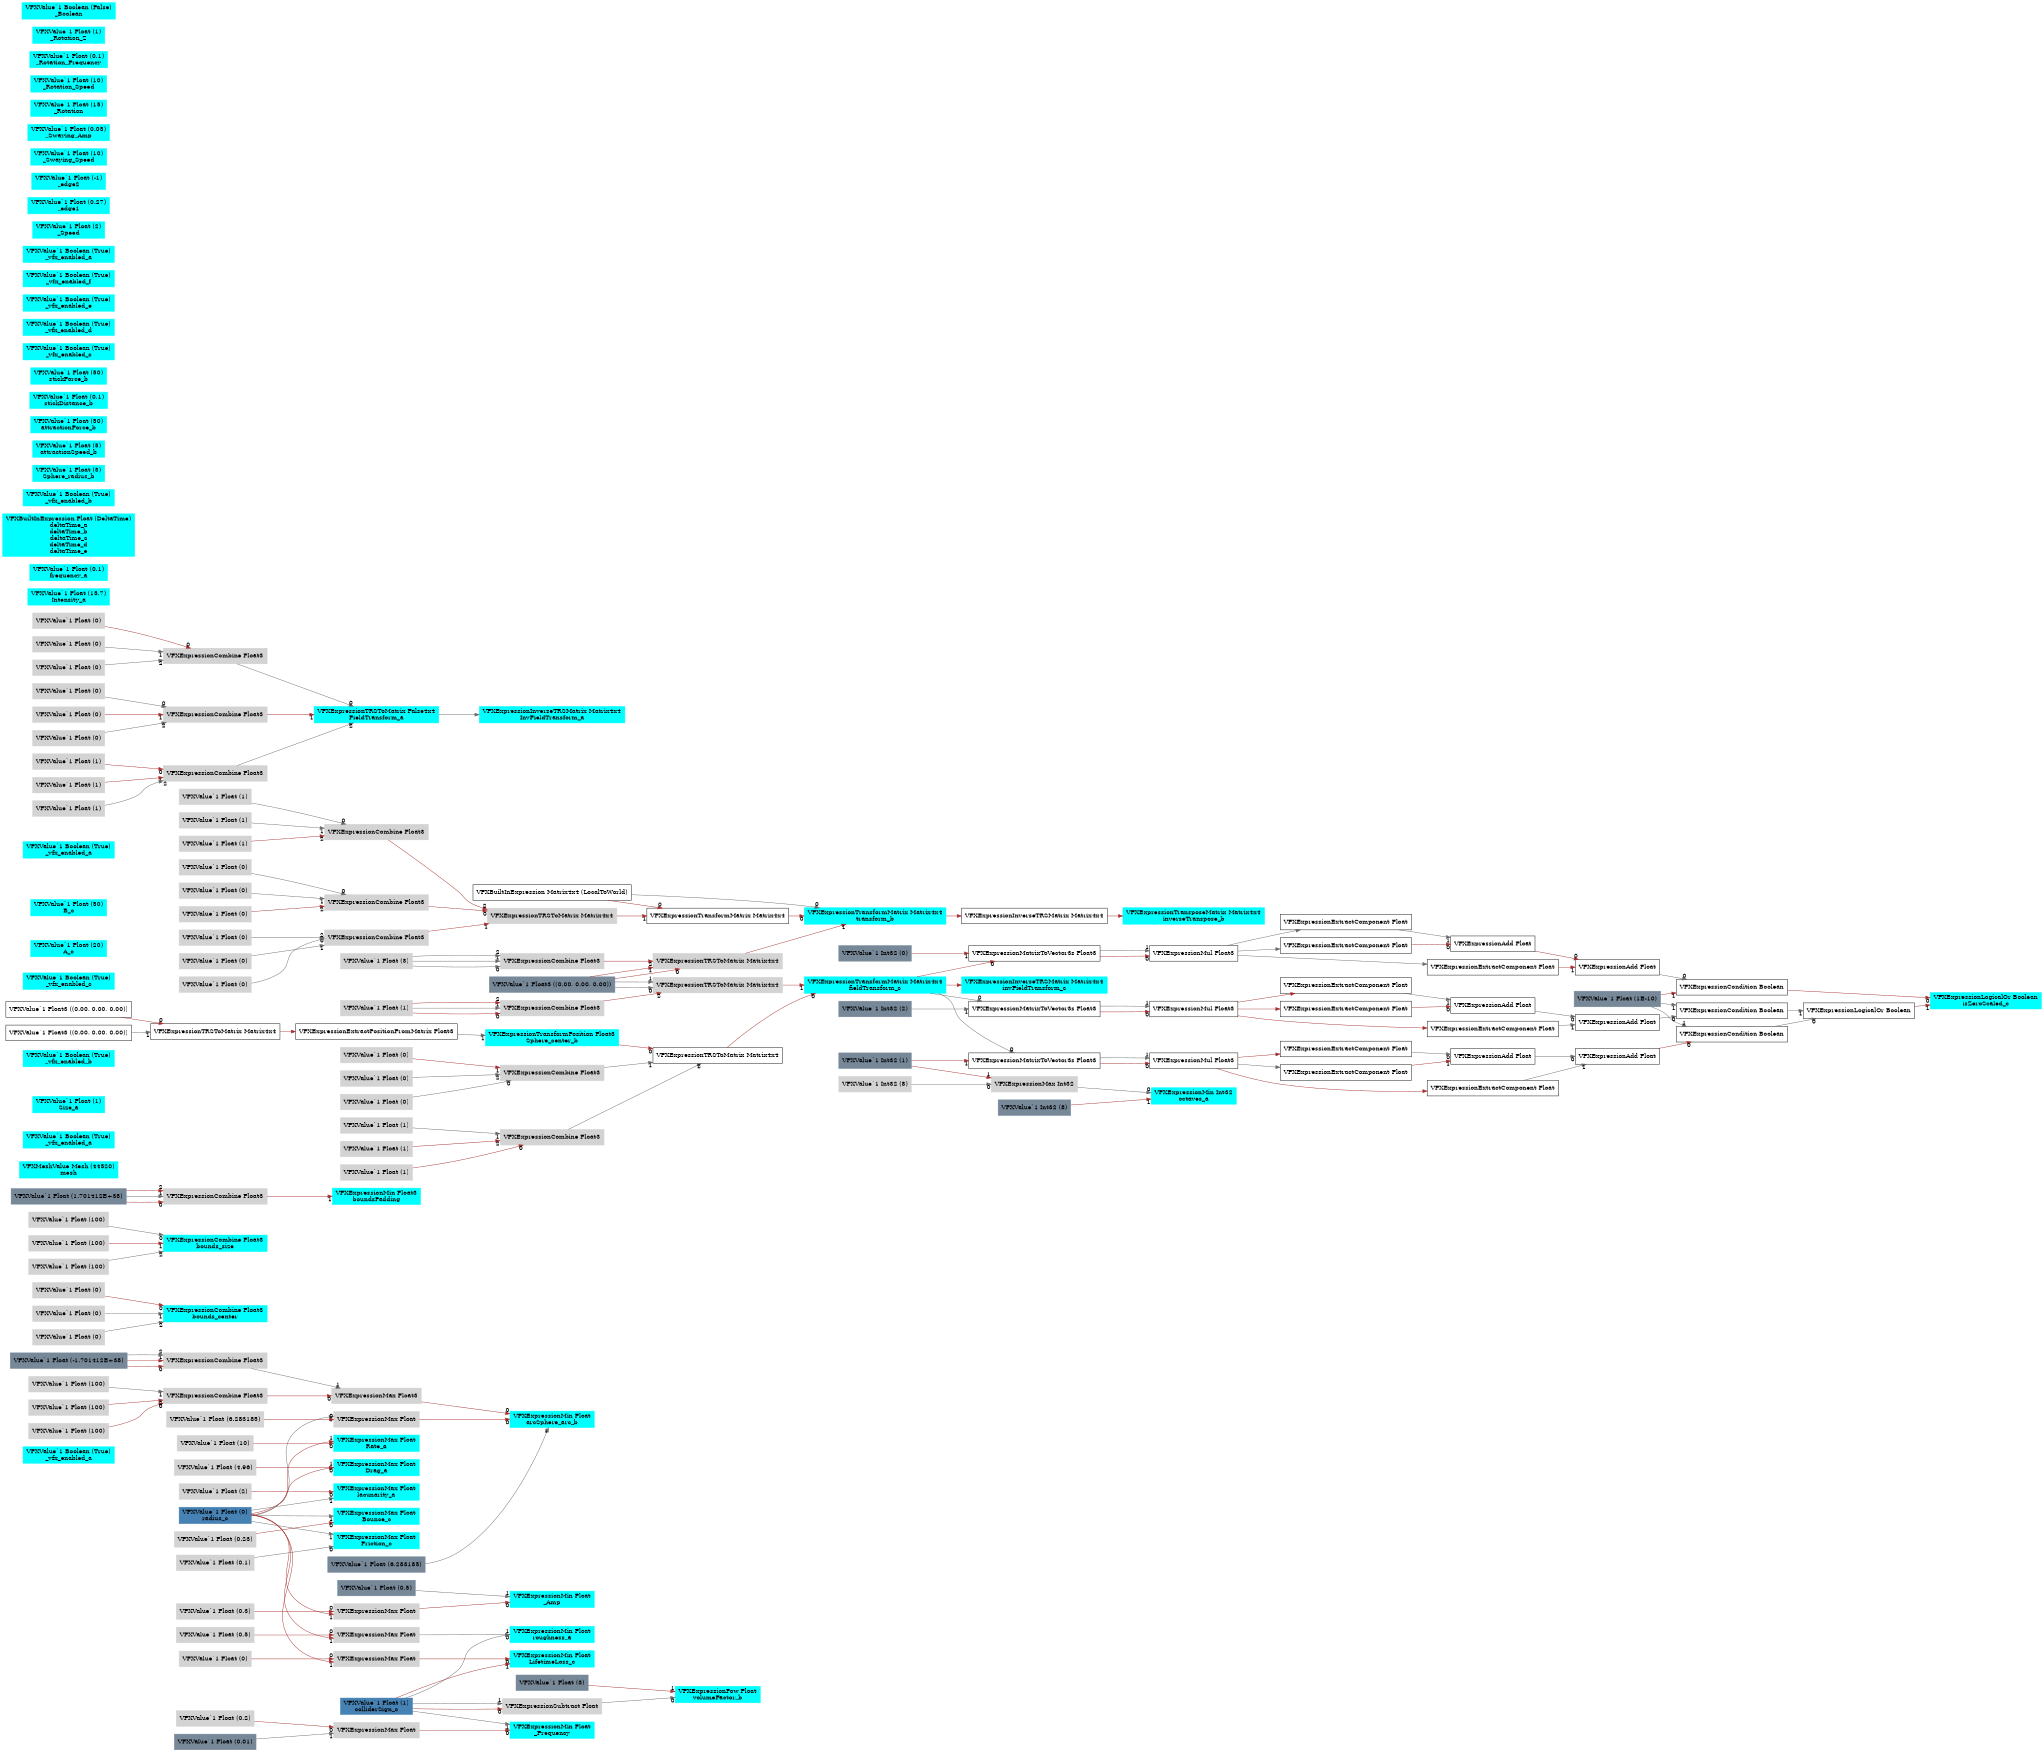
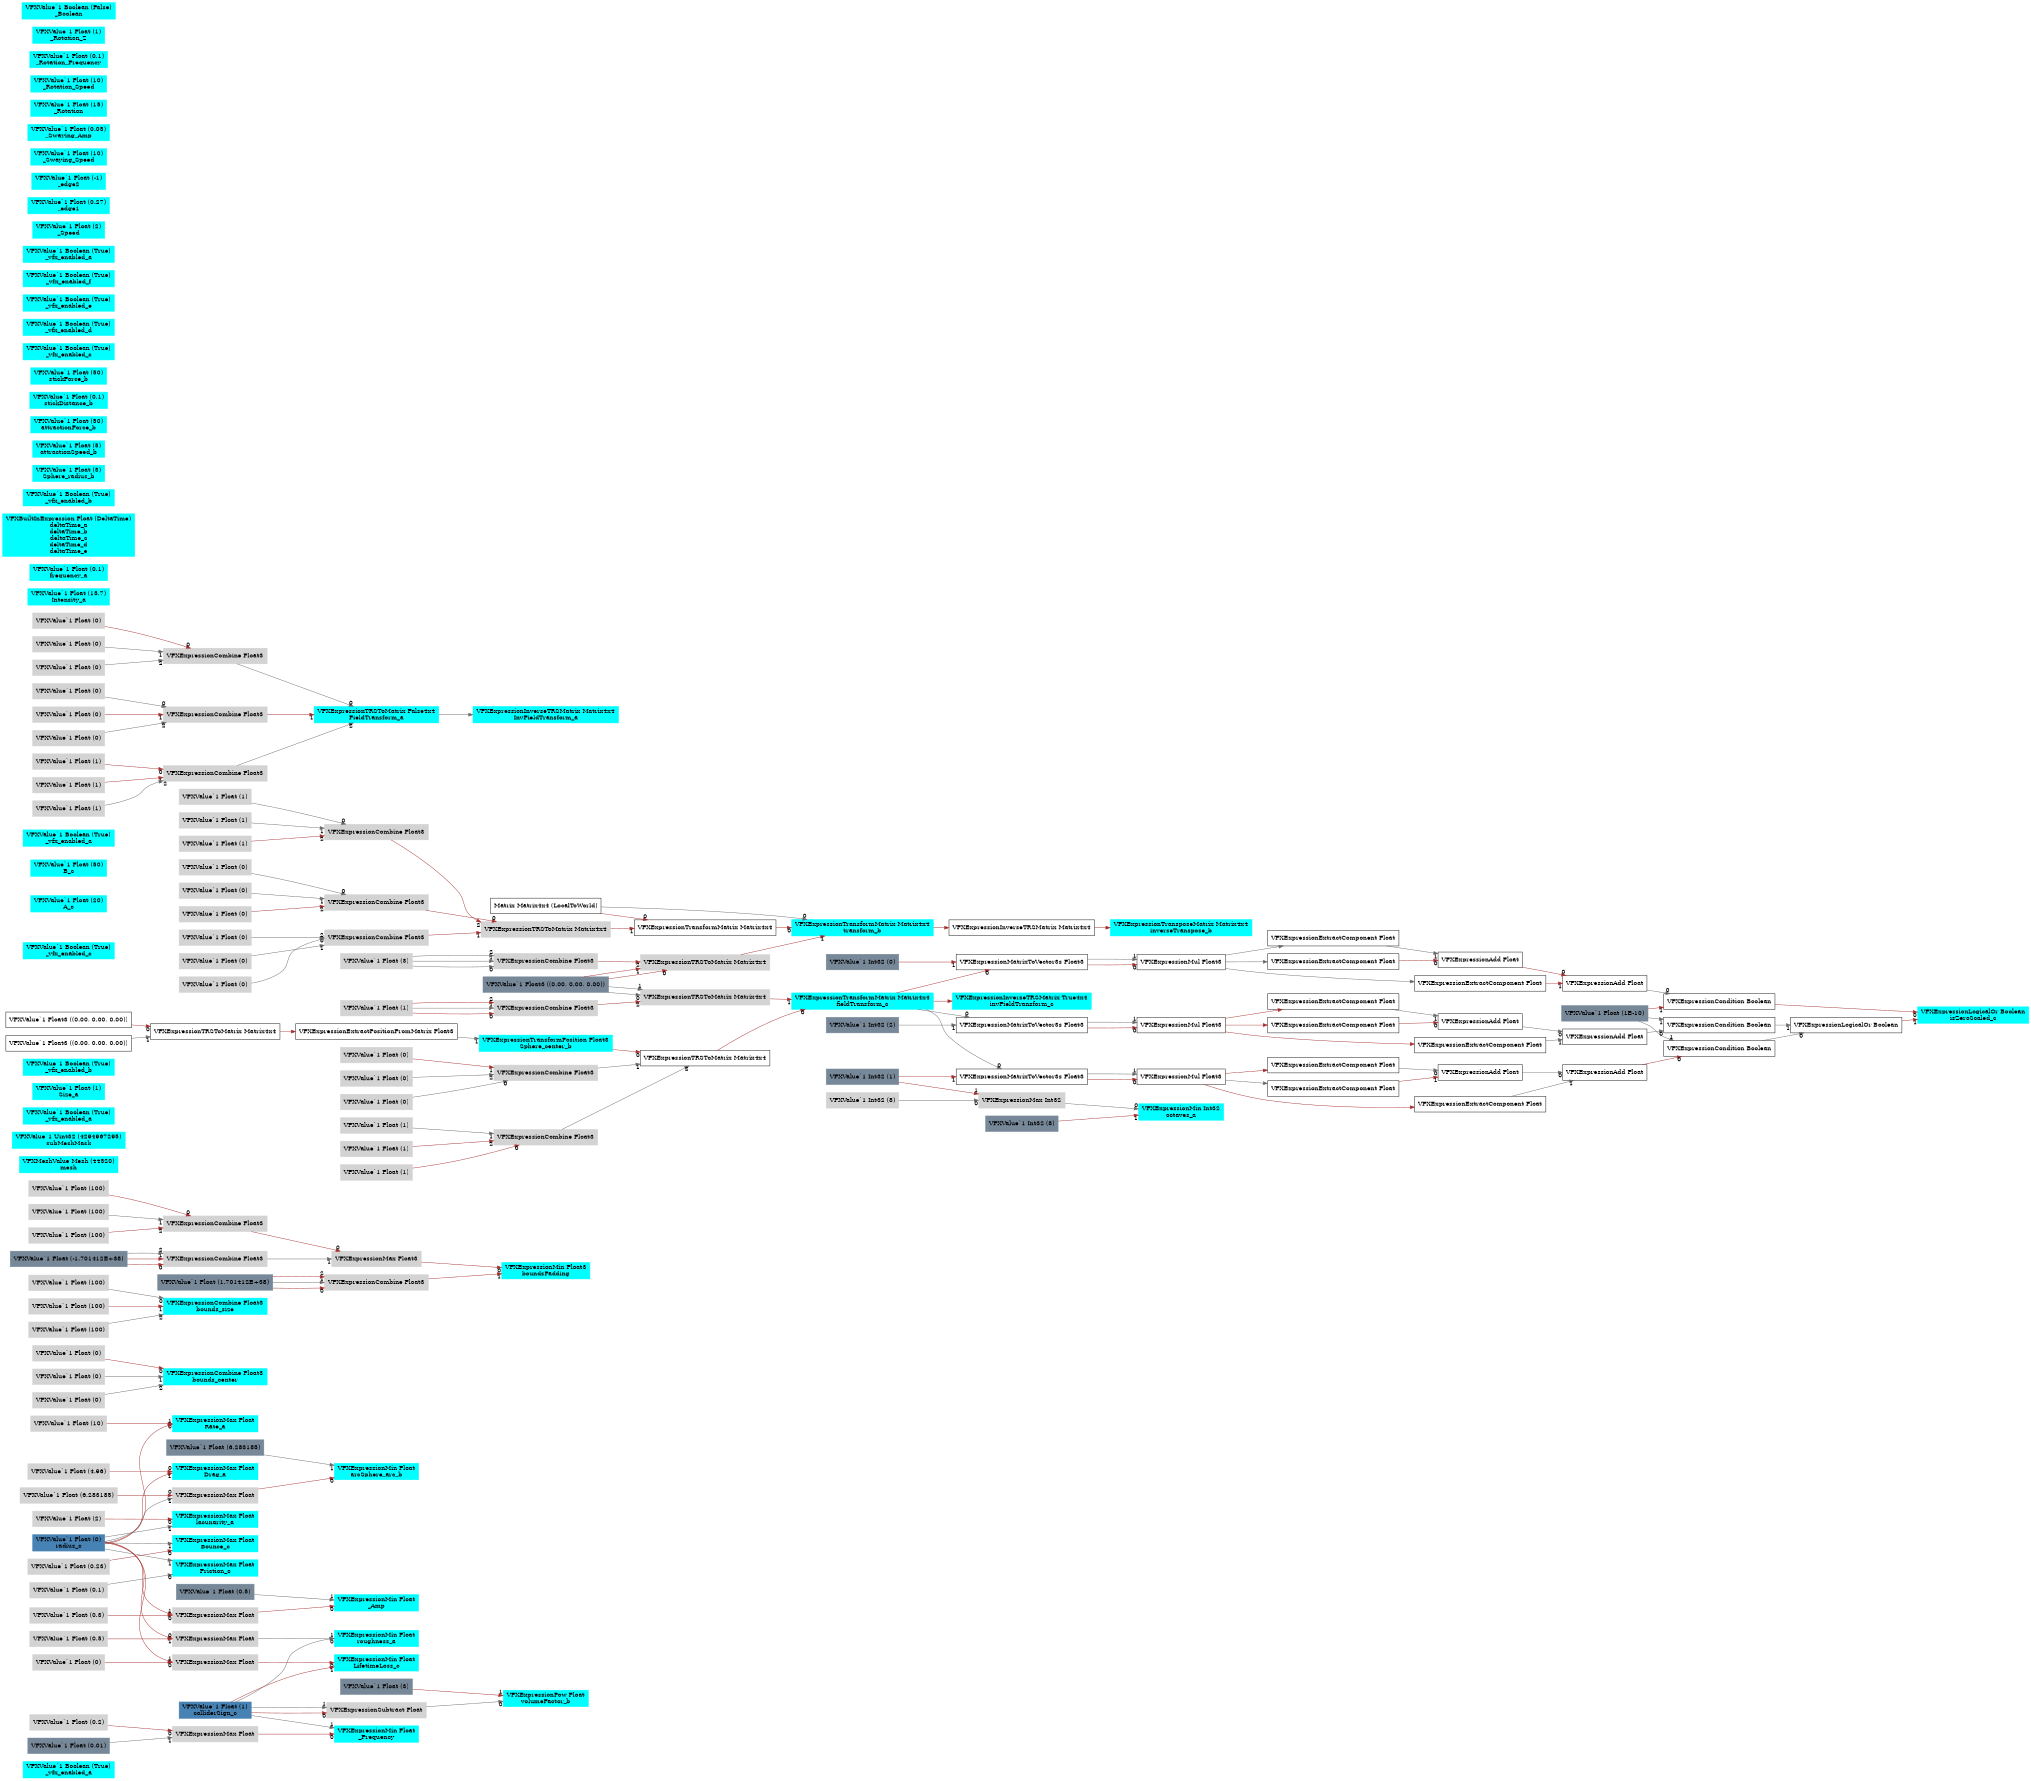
node "VFXBuiltInExpression Matrix4x4 (LocalToWorld)": label "VFXBuiltInExpression Matrix4x4 (LocalToWorld)" -> "Matrix Matrix4x4 (LocalToWorld)"
node "VFXExpressionInverseTRSMatrix Matrix4x4 invFieldTransform_c": label "VFXExpressionInverseTRSMatrix Matrix4x4 invFieldTransform_c" -> "VFXExpressionInverseTRSMatrix True4x4 invFieldTransform_c"
node "VFXValue`1 Uint32 (4294967295) subMeshMask": added
edge "VFXExpressionMax Float3" -> "VFXExpressionMin Float arcSphere_arc_b": now "VFXExpressionMax Float3" -> "VFXExpressionMin Float3 boundsPadding"
